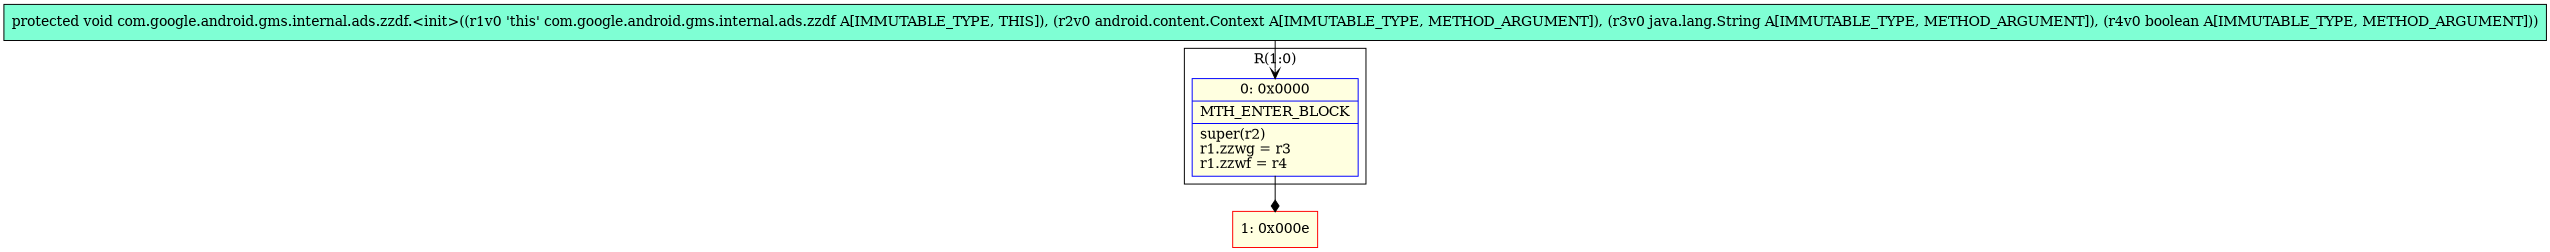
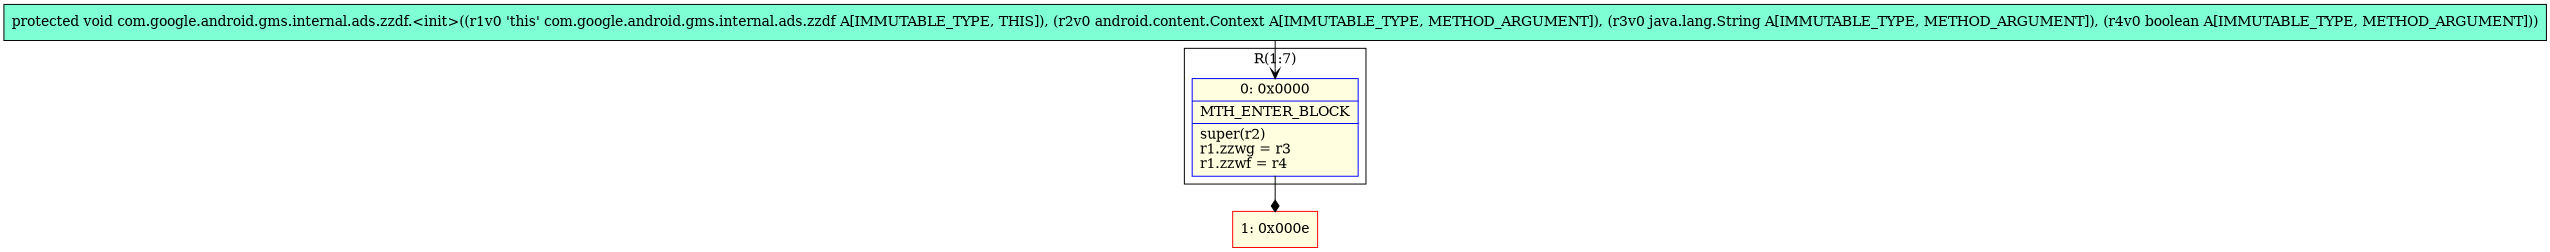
cluster "R(1:0)": label "R(1:0)" -> "R(1:7)"
